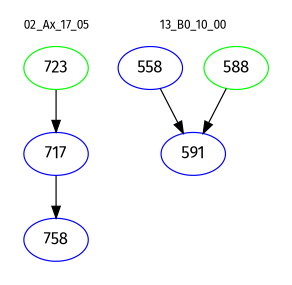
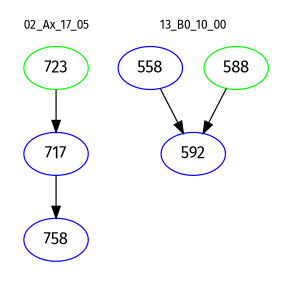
node "591": label "591" -> "592"
